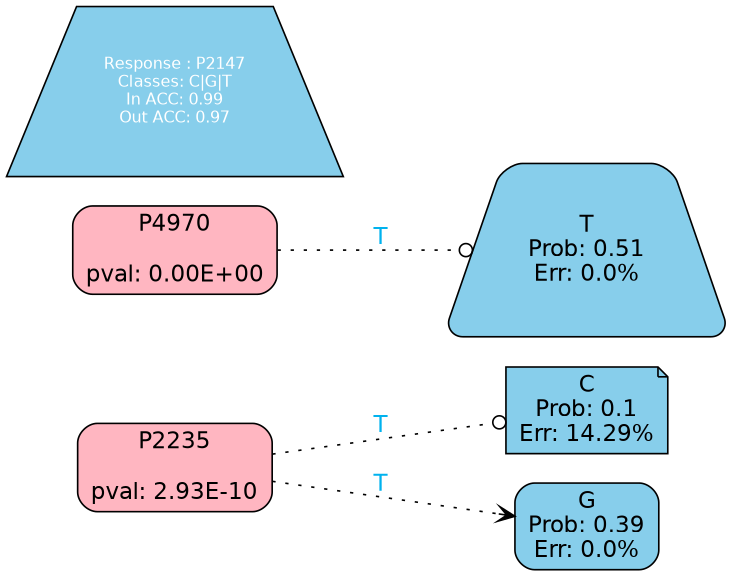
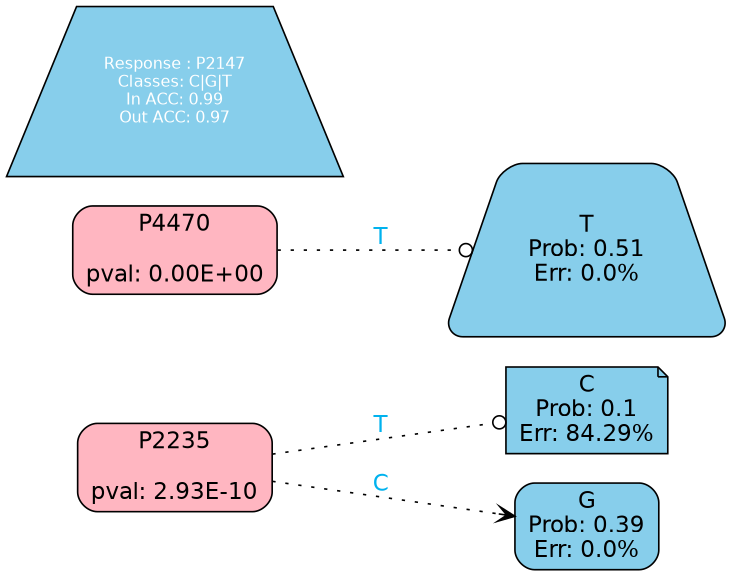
node "P4970 pval: 0.00E+00": label "P4970 pval: 0.00E+00" -> "P4470 pval: 0.00E+00"
node "C Prob: 0.1 Err: 14.29%": label "C Prob: 0.1 Err: 14.29%" -> "C Prob: 0.1 Err: 84.29%"
edge "P2235 pval: 2.93E-10" -> "G Prob: 0.39 Err: 0.0%": label "T" -> "C"
